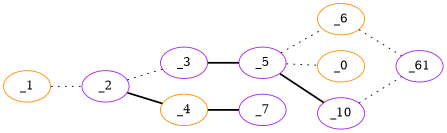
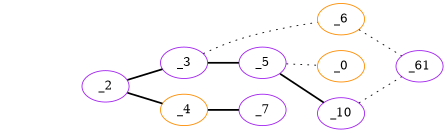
edge "_6" -- "_5": now "_6" -- "_3"
edge "_3" -- "_2": style dotted -> bold
node "_1": removed
